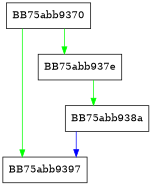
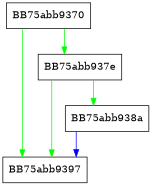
edge "BB75abb937e" -> "BB75abb9397": added
